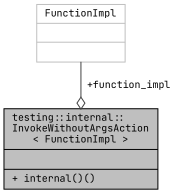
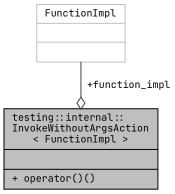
node "testing::internal::": text "+ internal()()" -> "+ operator()()"
